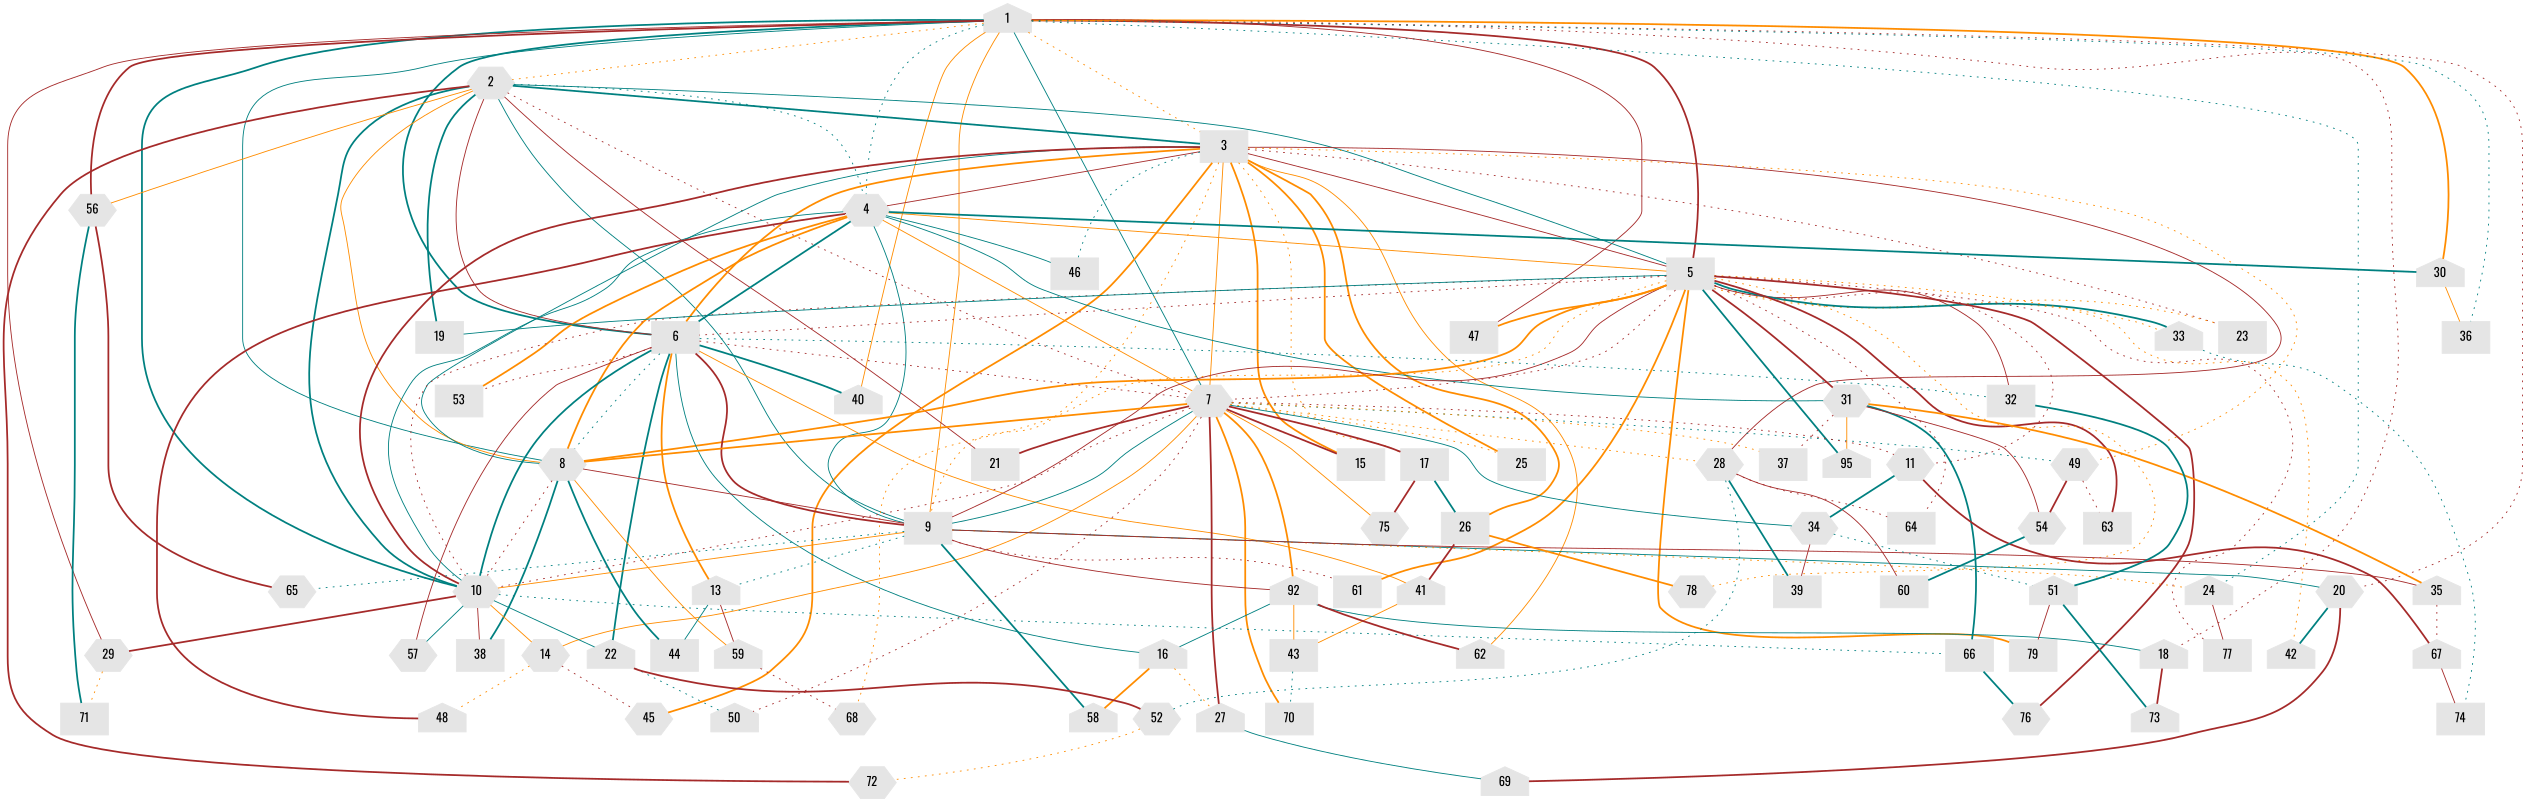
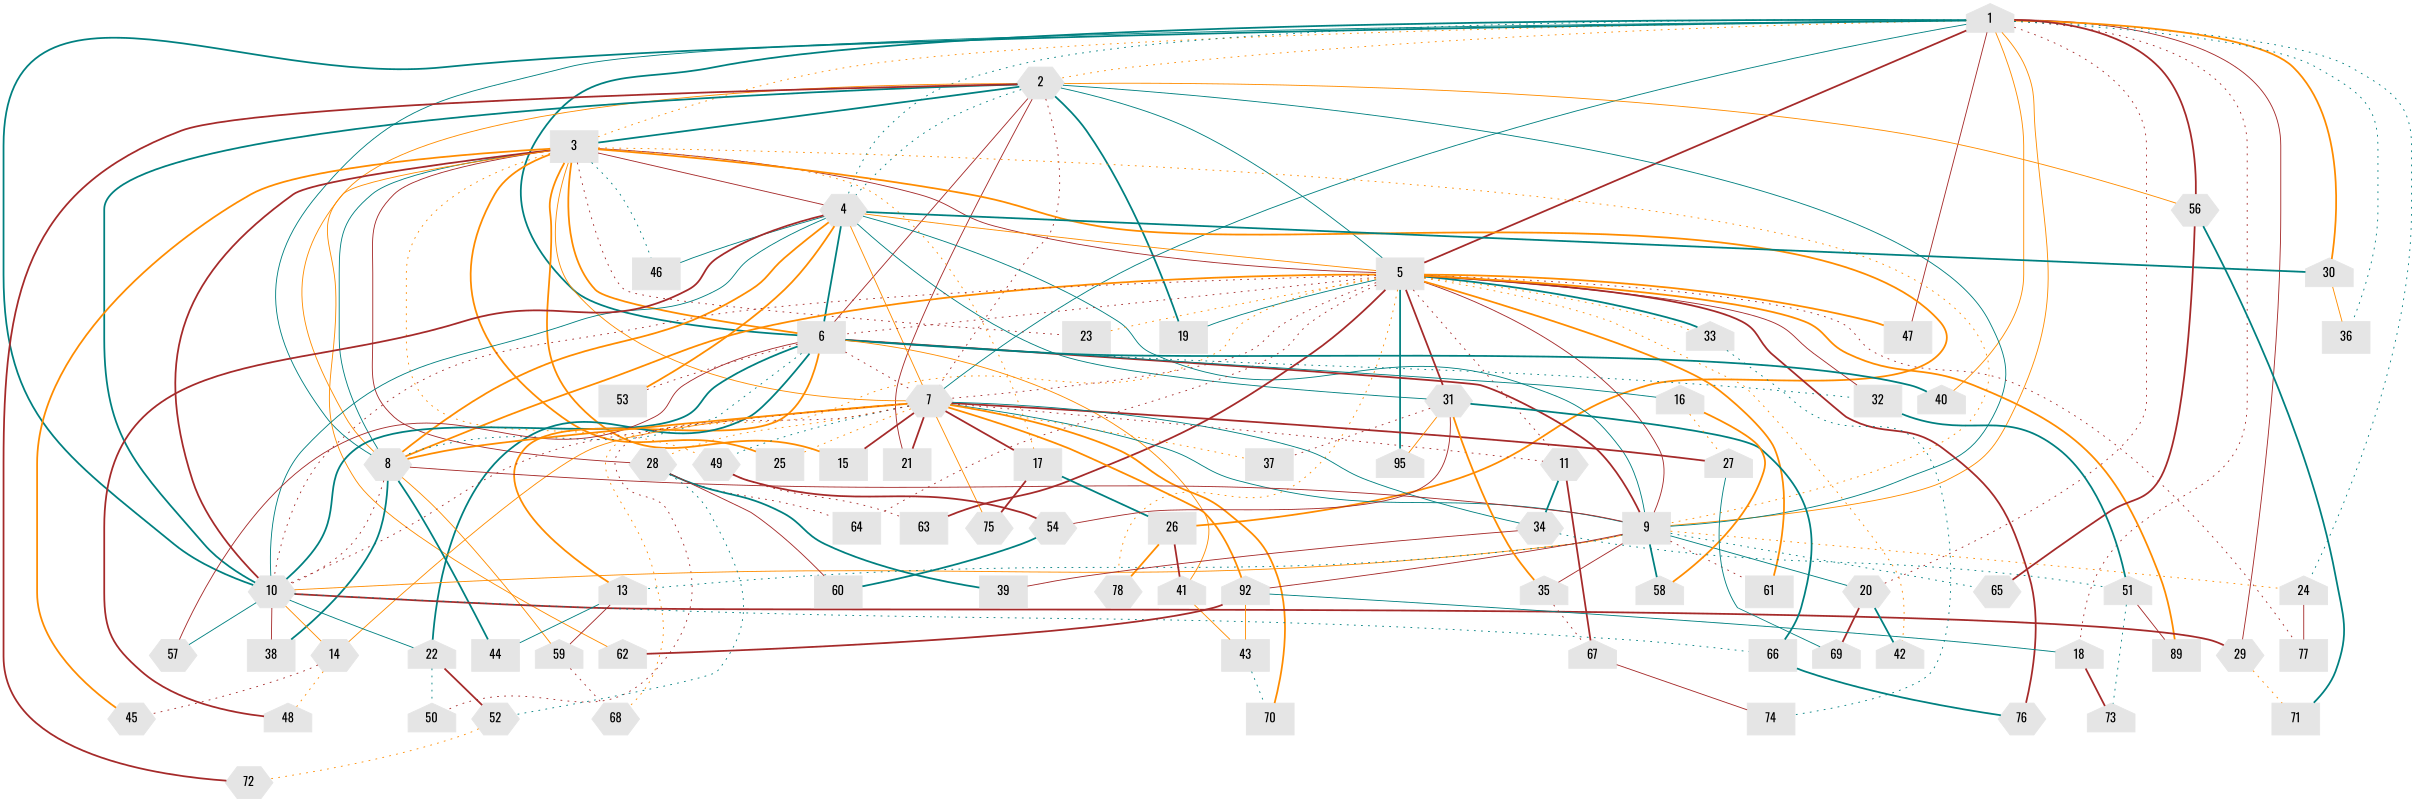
edge "92" -- "16": removed
node "79": label "79" -> "89"
edge "51" -- "73": style bold -> dotted
